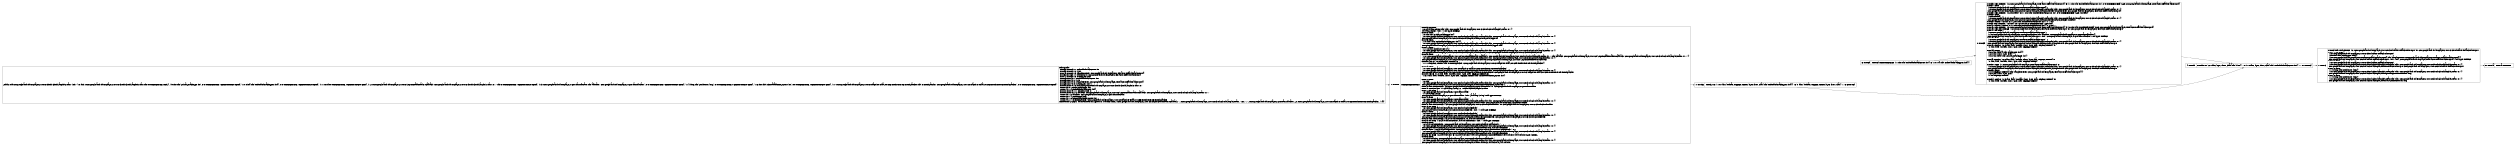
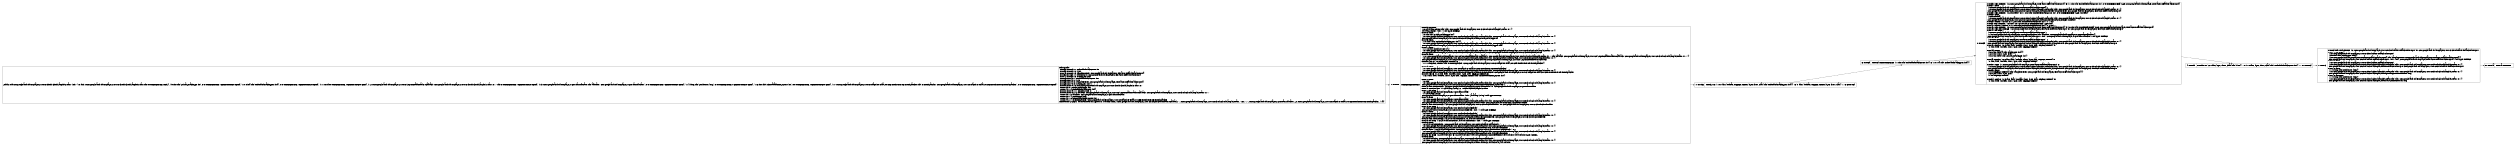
node "7: 0x006f": text "0x0078: IPUT" -> "0x0078: LENGTH"
edge "1: 0x0032" -> "4: 0x0055": now "1: 0x0032" -> "6: 0x006d"
